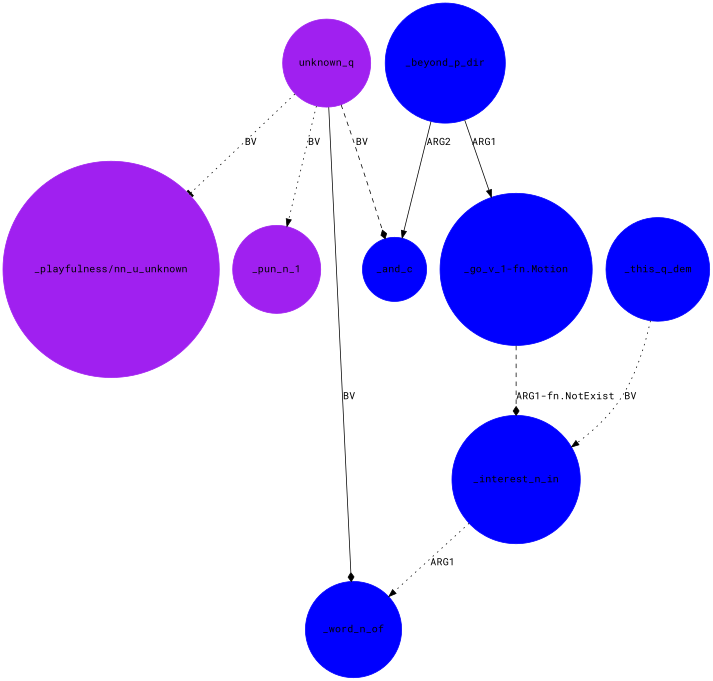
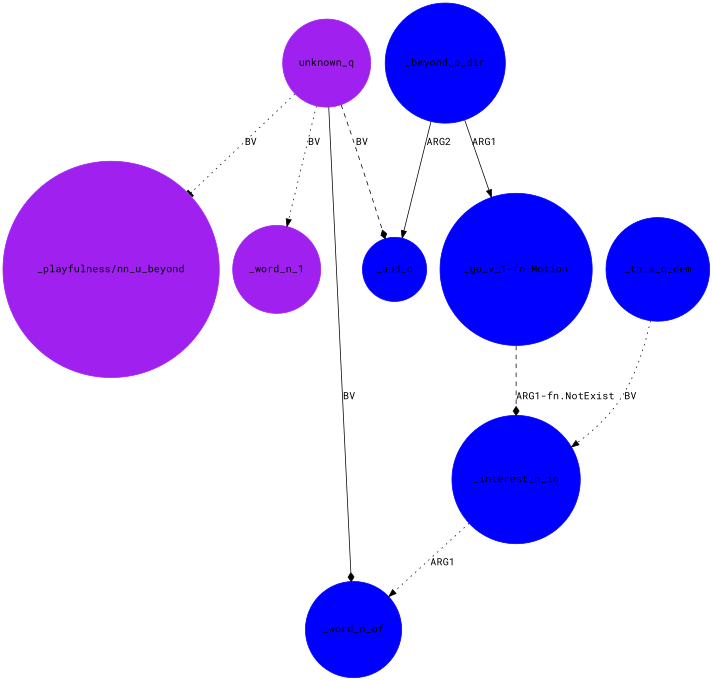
node "_playfulness/nn_u_unknown": label "_playfulness/nn_u_unknown" -> "_playfulness/nn_u_beyond"
node "_pun_n_1": label "_pun_n_1" -> "_word_n_1"
